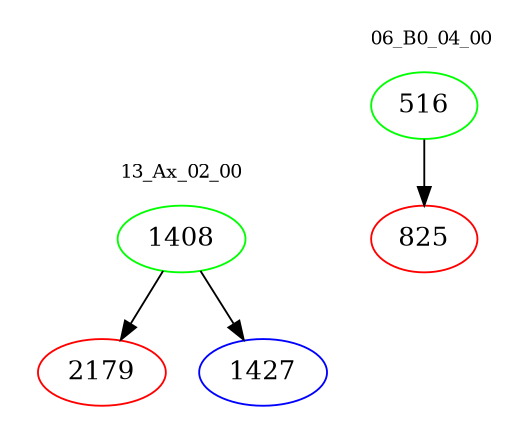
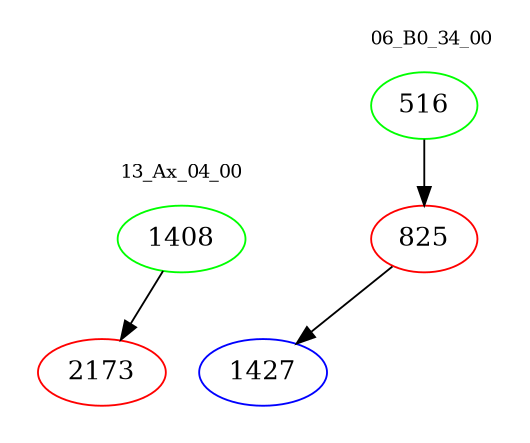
cluster "06_B0_04_00": label "06_B0_04_00" -> "06_B0_34_00"
cluster "13_Ax_02_00": label "13_Ax_02_00" -> "13_Ax_04_00"
edge "1408" -> "1427": now "825" -> "1427"
node "2179": label "2179" -> "2173"
